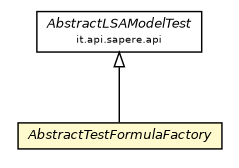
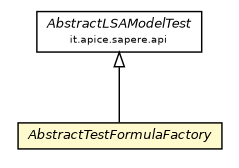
node "AbstractLSAModelTest": text "it.api.sapere.api" -> "it.apice.sapere.api"
